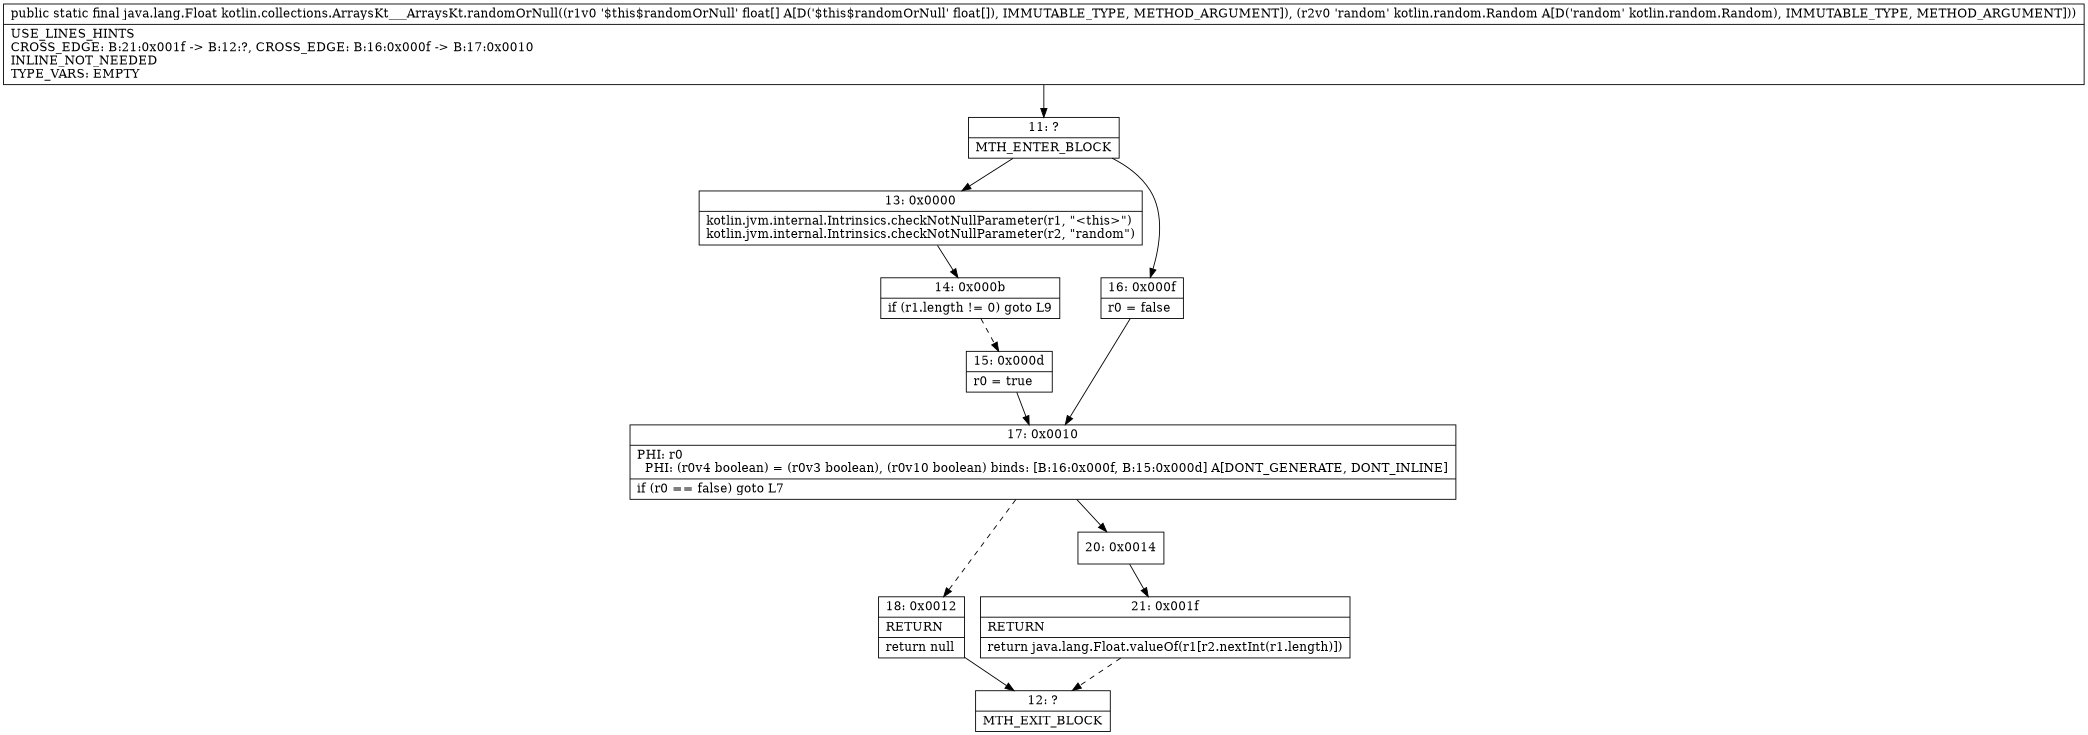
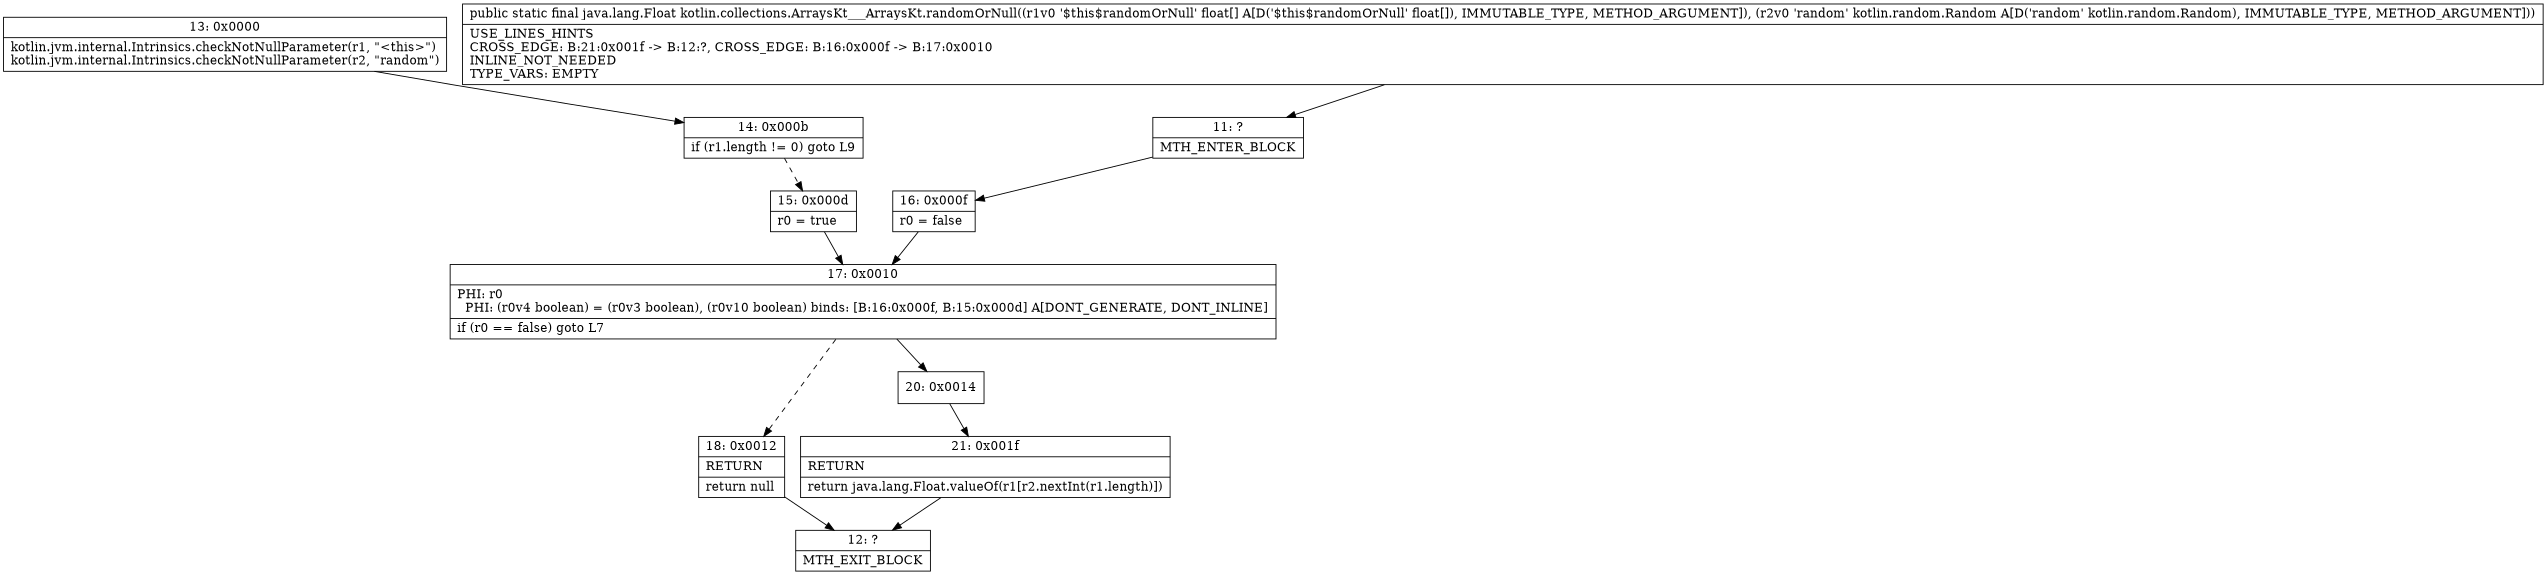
edge "11: ?" -> "13: 0x0000": removed
edge "21: 0x001f" -> "12: ?": style dashed -> solid
